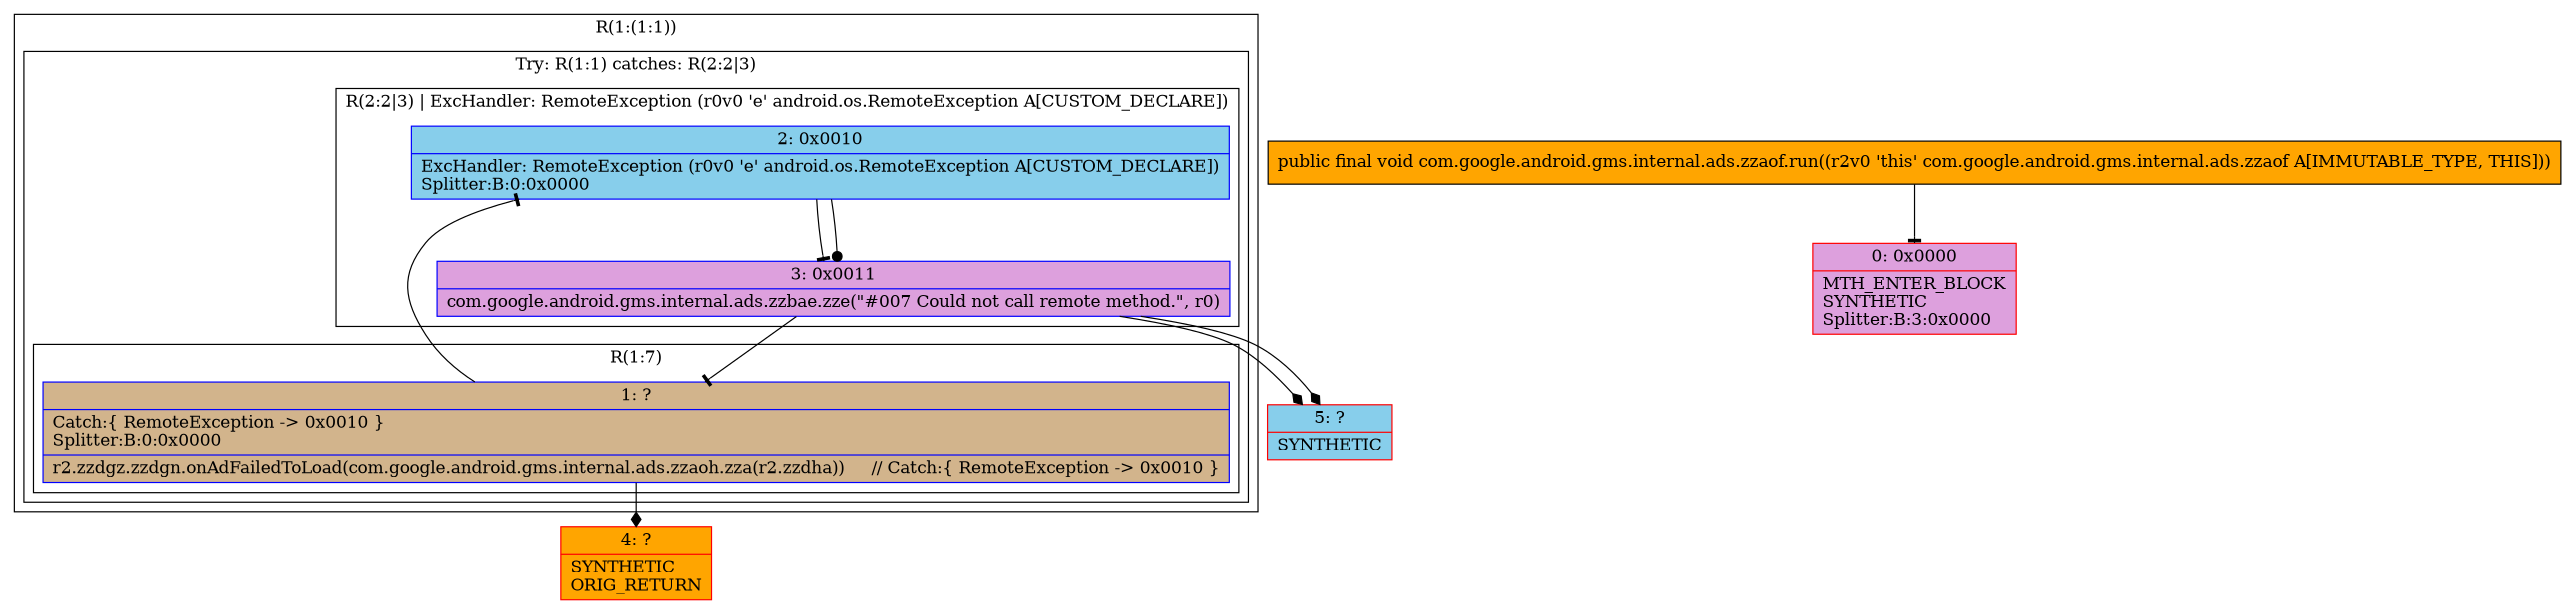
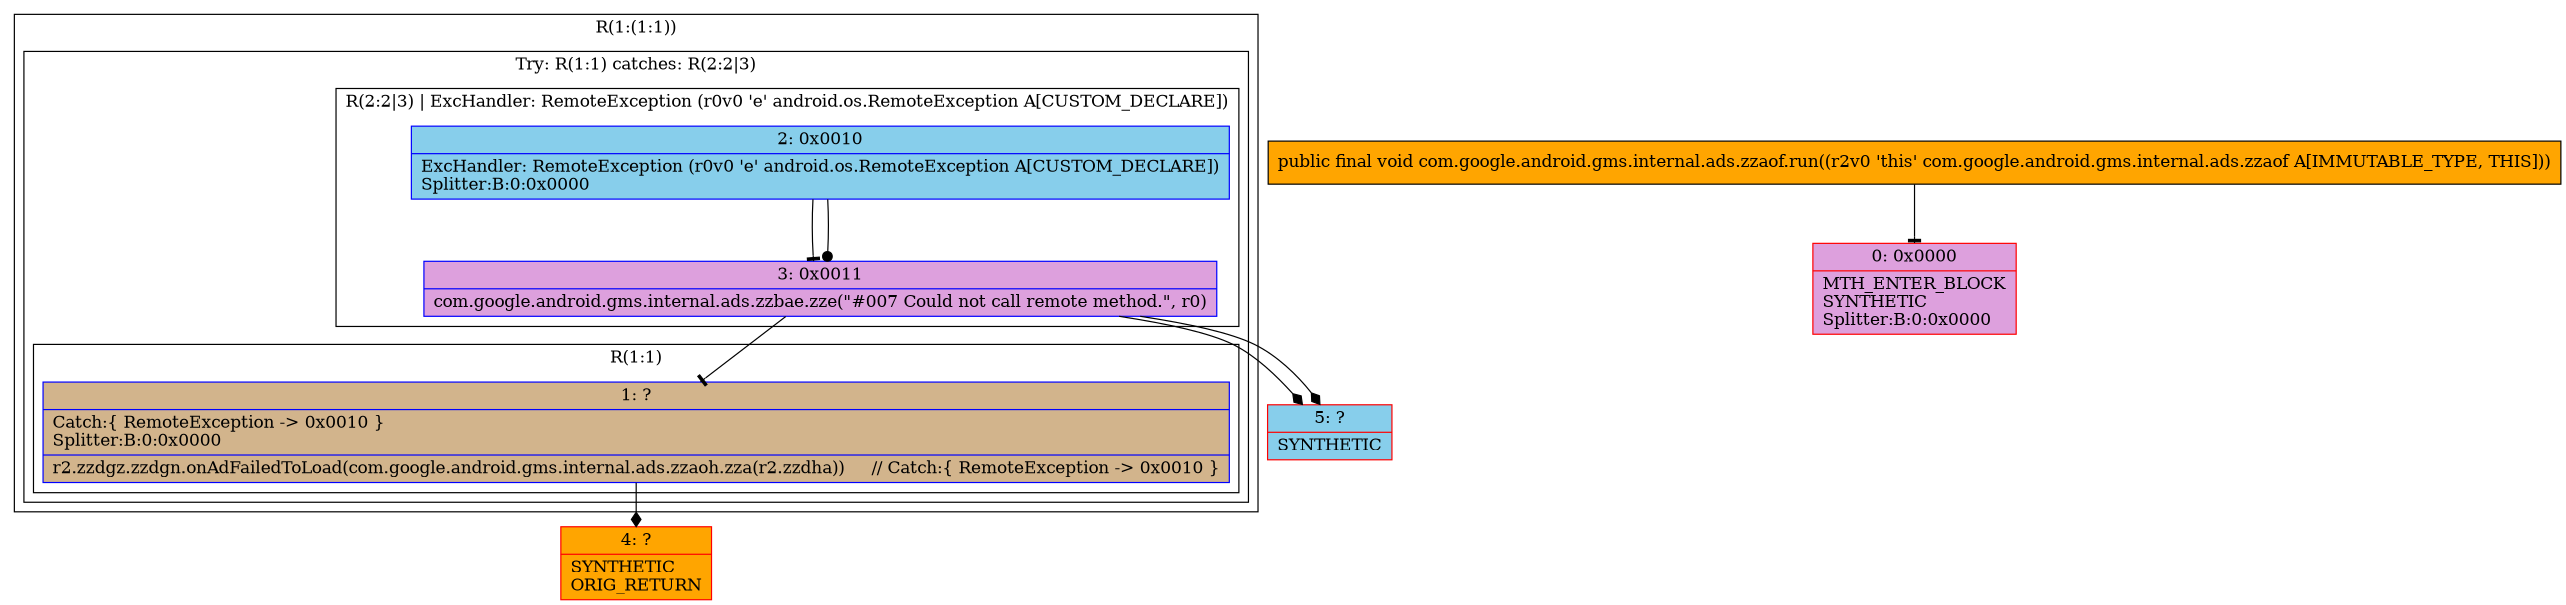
edge "1: ?" -> "2: 0x0010": removed
node "0: 0x0000": text "Splitter:B:3:0x0000" -> "Splitter:B:0:0x0000"
cluster "R(1:7)": label "R(1:7)" -> "R(1:1)"
